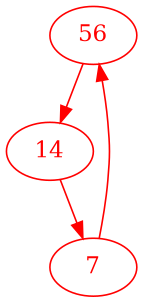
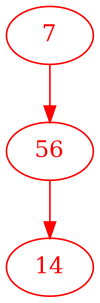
edge "14" -> "7": removed
